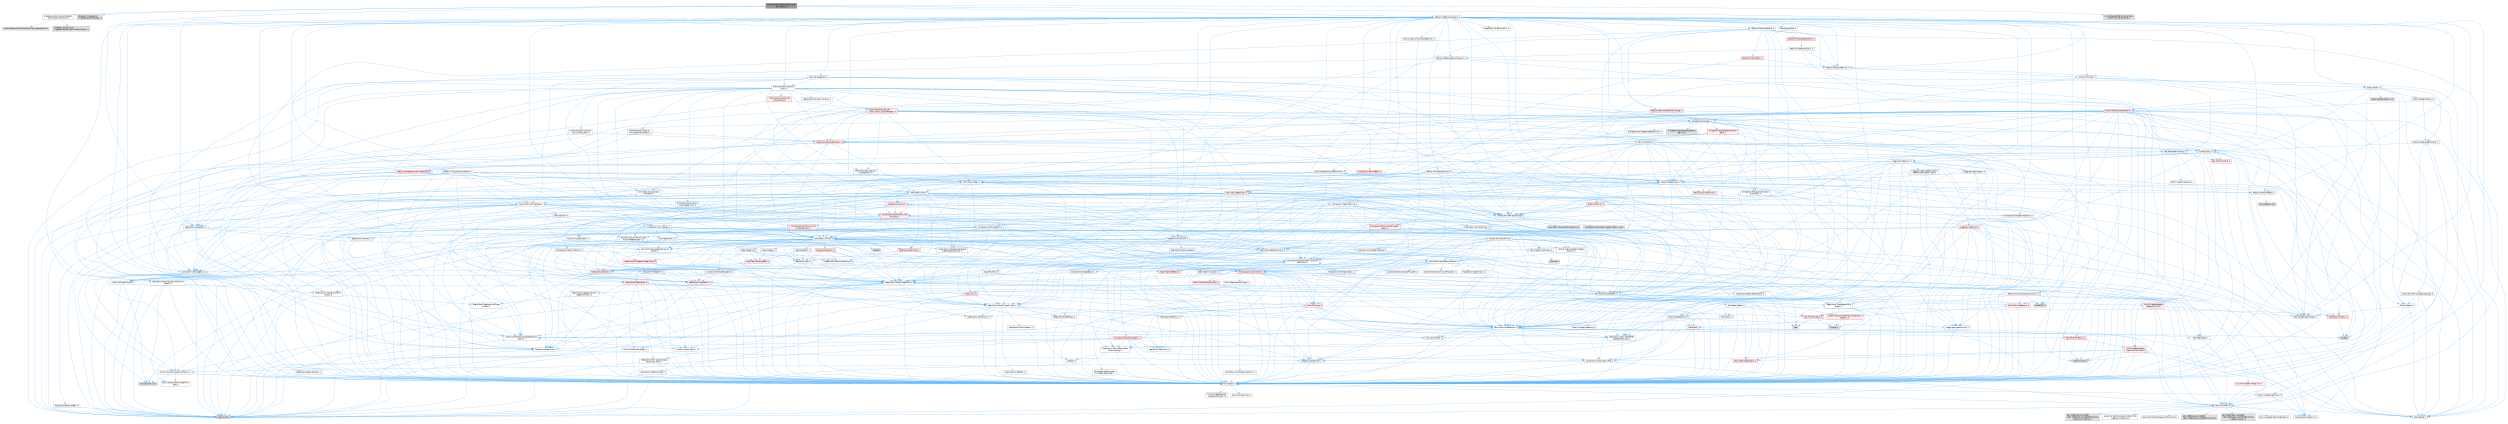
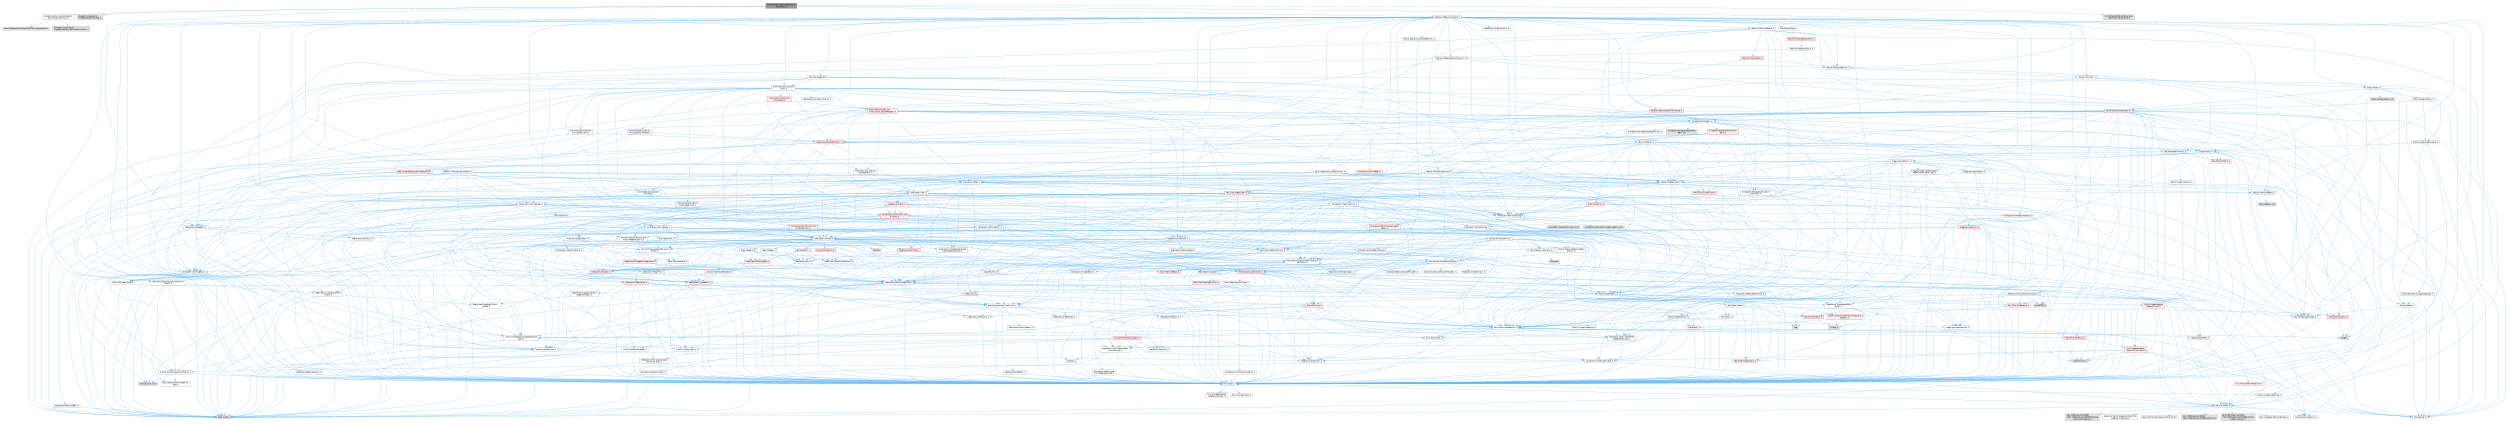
node "Misc/OptionalFwd.h": added
node "Templates/CompressionFlags FromTo.h": label "Templates/CompressionFlags FromTo.h" -> "Templates/CopyQualifiers FromTo.h"
node "Math/MathFwd.h": label "Math/MathFwd.h" -> "Heapify/MathFwd.h"
